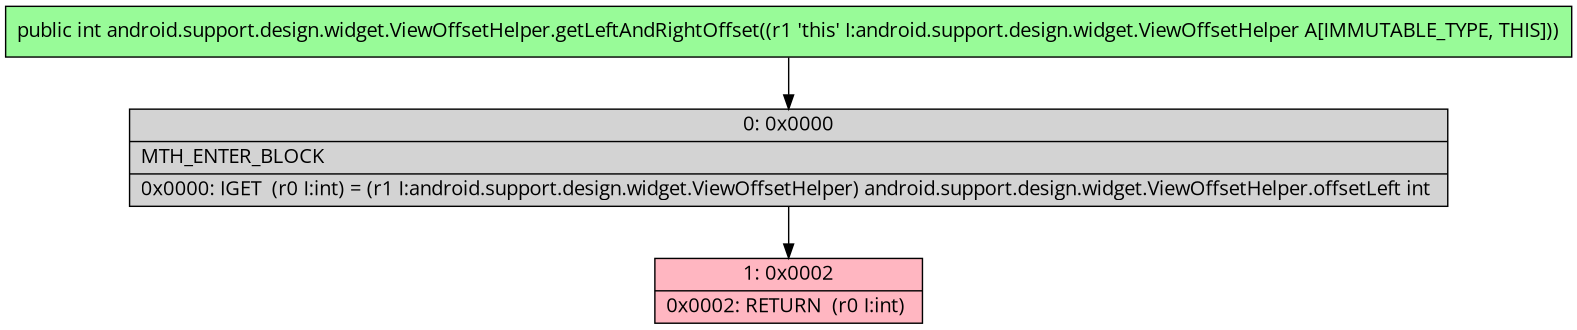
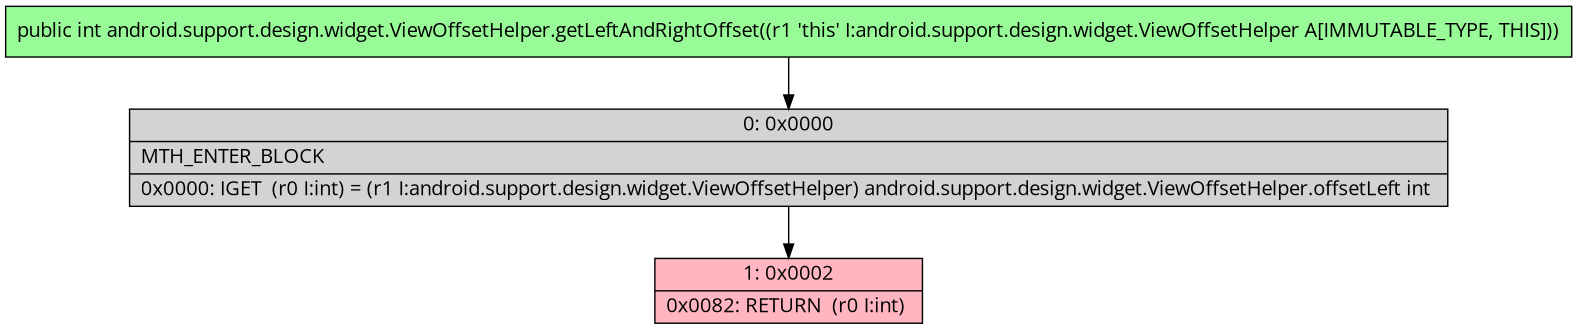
node "1: 0x0002": text "0x0002: RETURN  (r0 I:int)" -> "0x0082: RETURN  (r0 I:int)"
